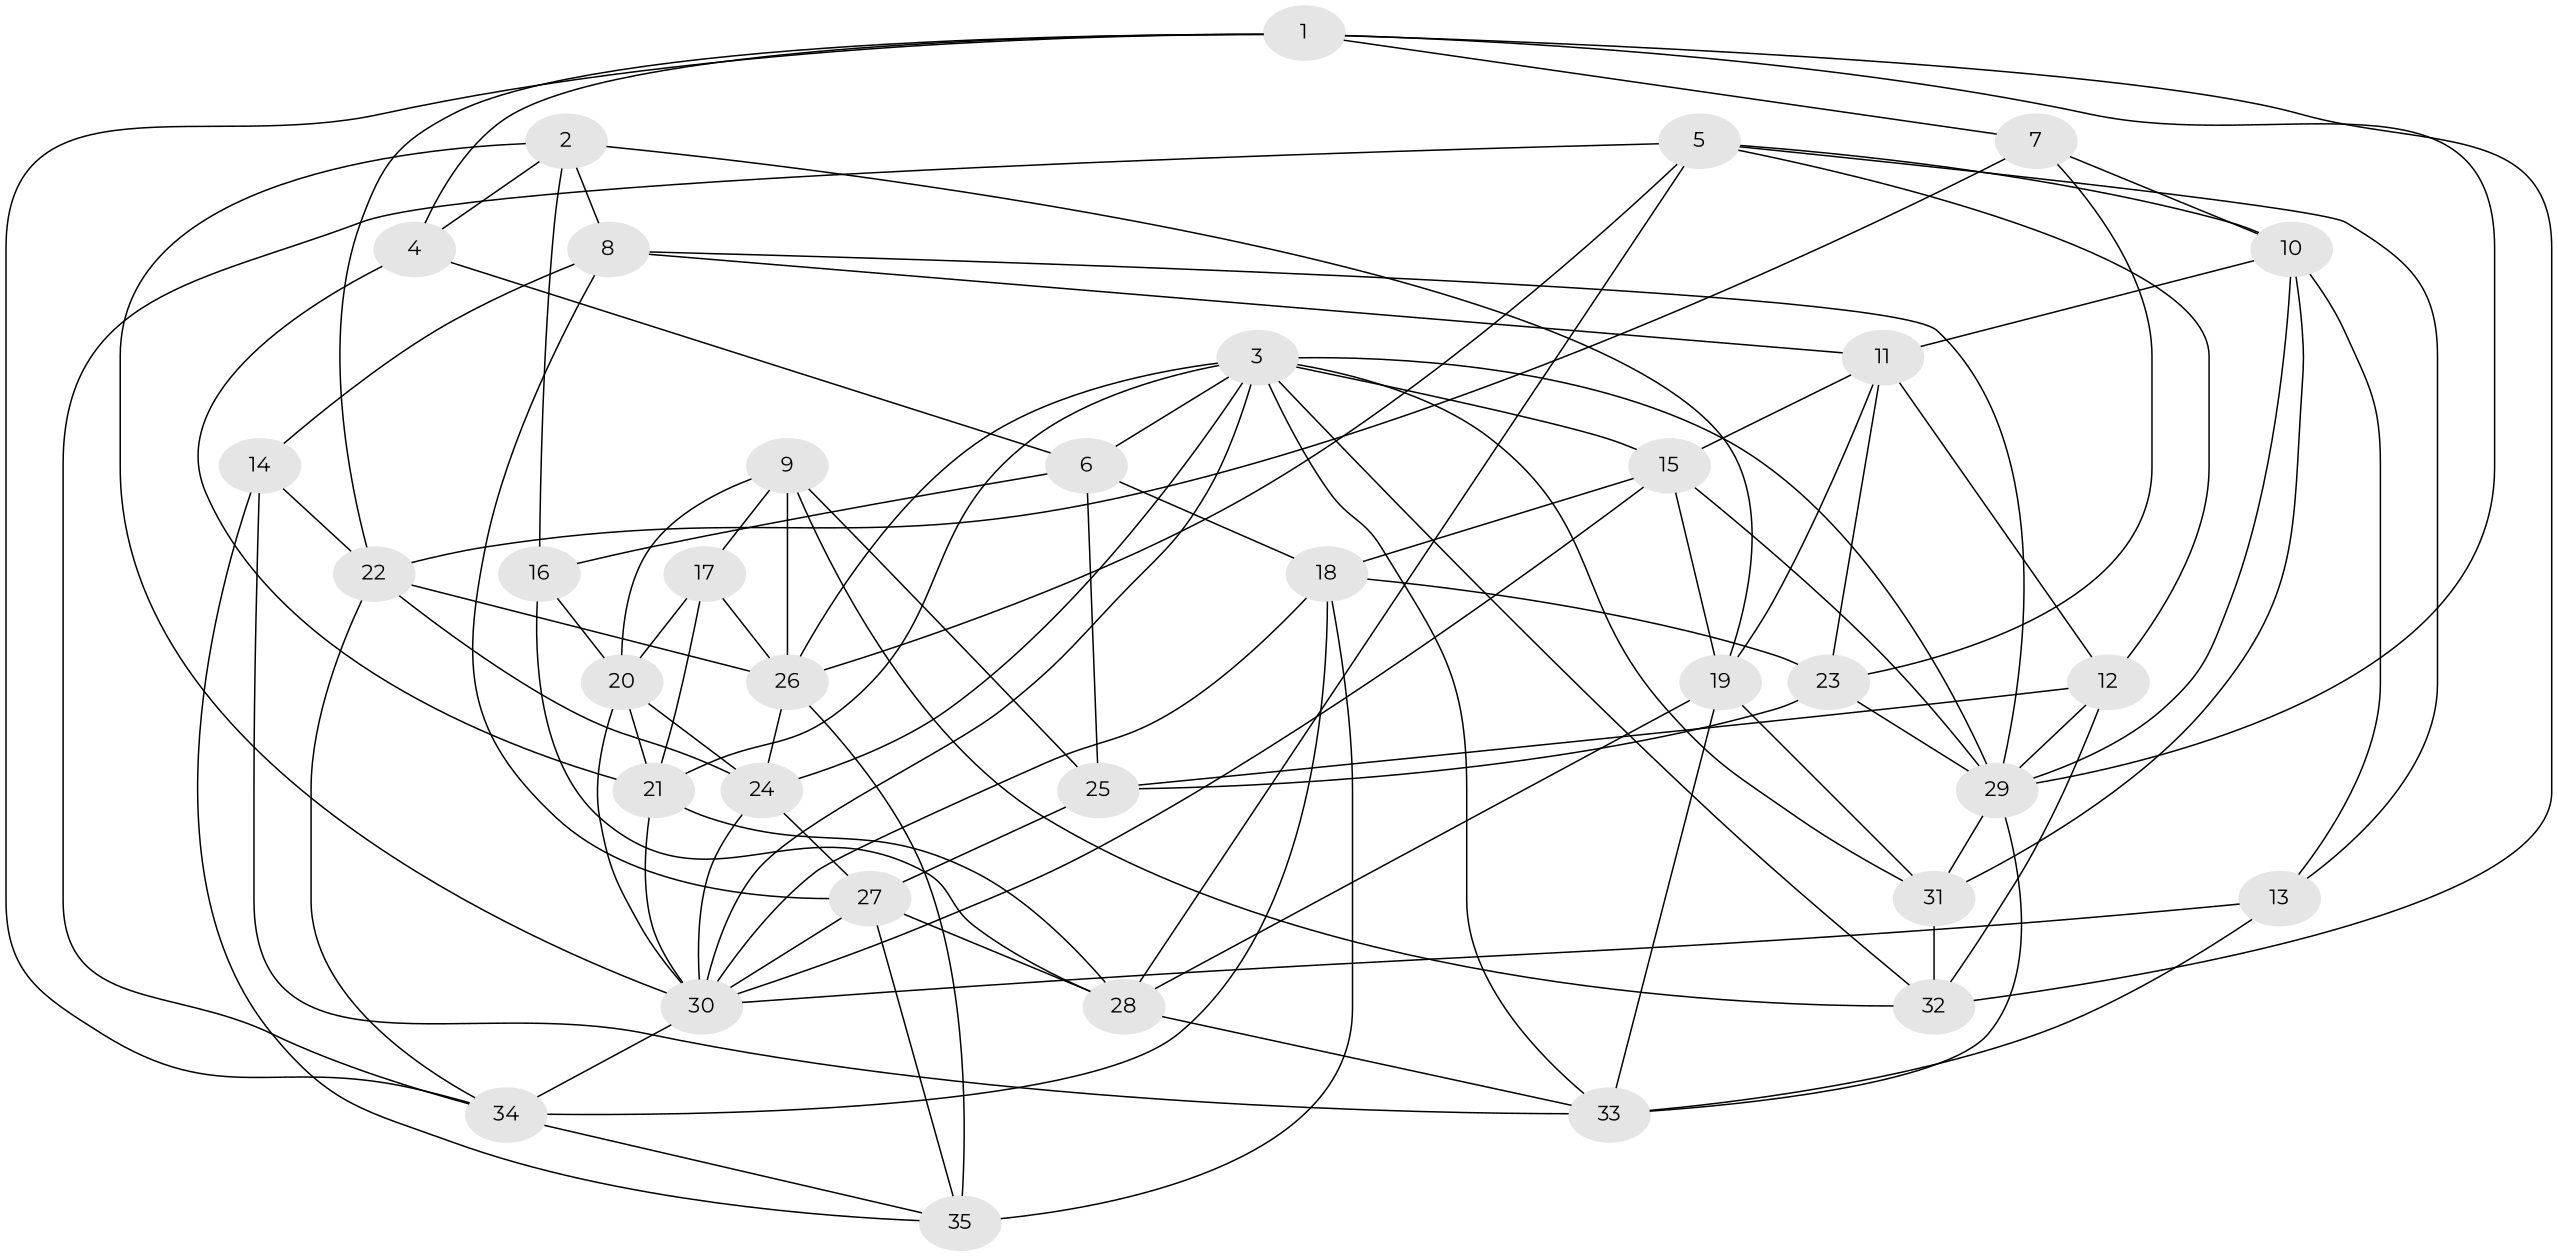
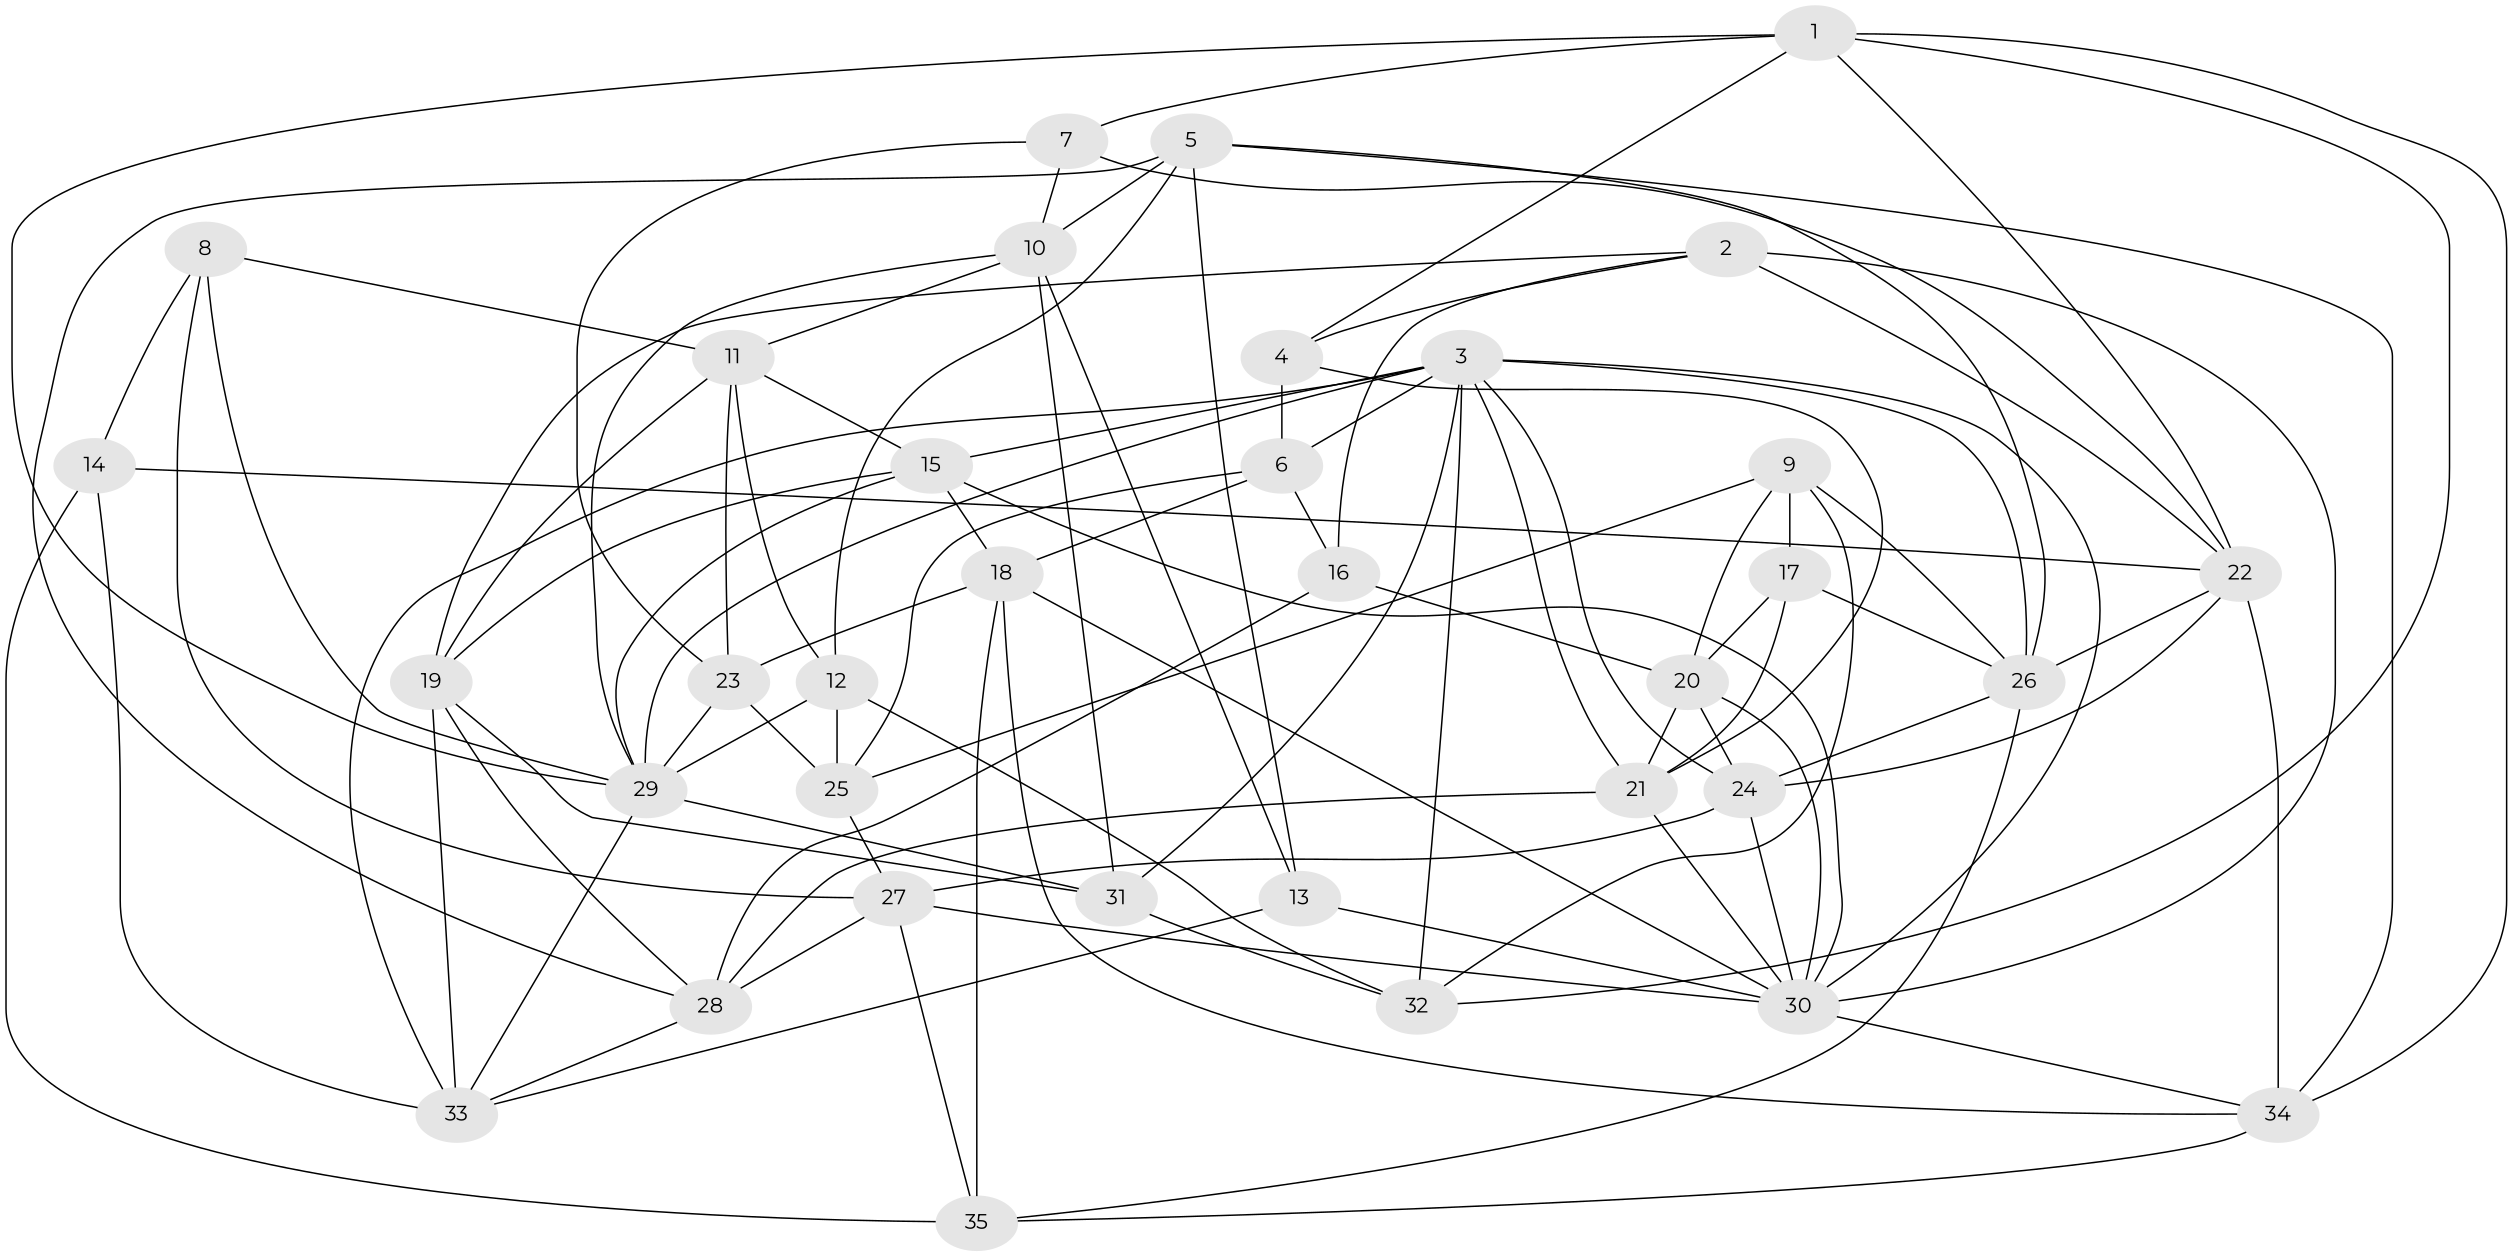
edge "2" -- "8": now "2" -- "22"
